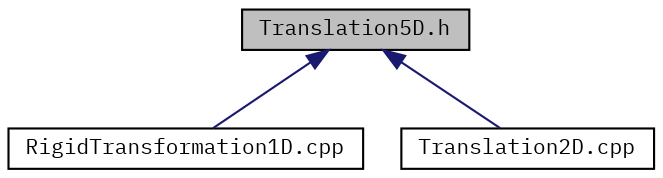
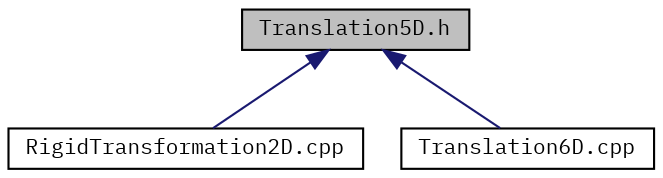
node "RigidTransformation1D.cpp": label "RigidTransformation1D.cpp" -> "RigidTransformation2D.cpp"
node "Translation2D.cpp": label "Translation2D.cpp" -> "Translation6D.cpp"
